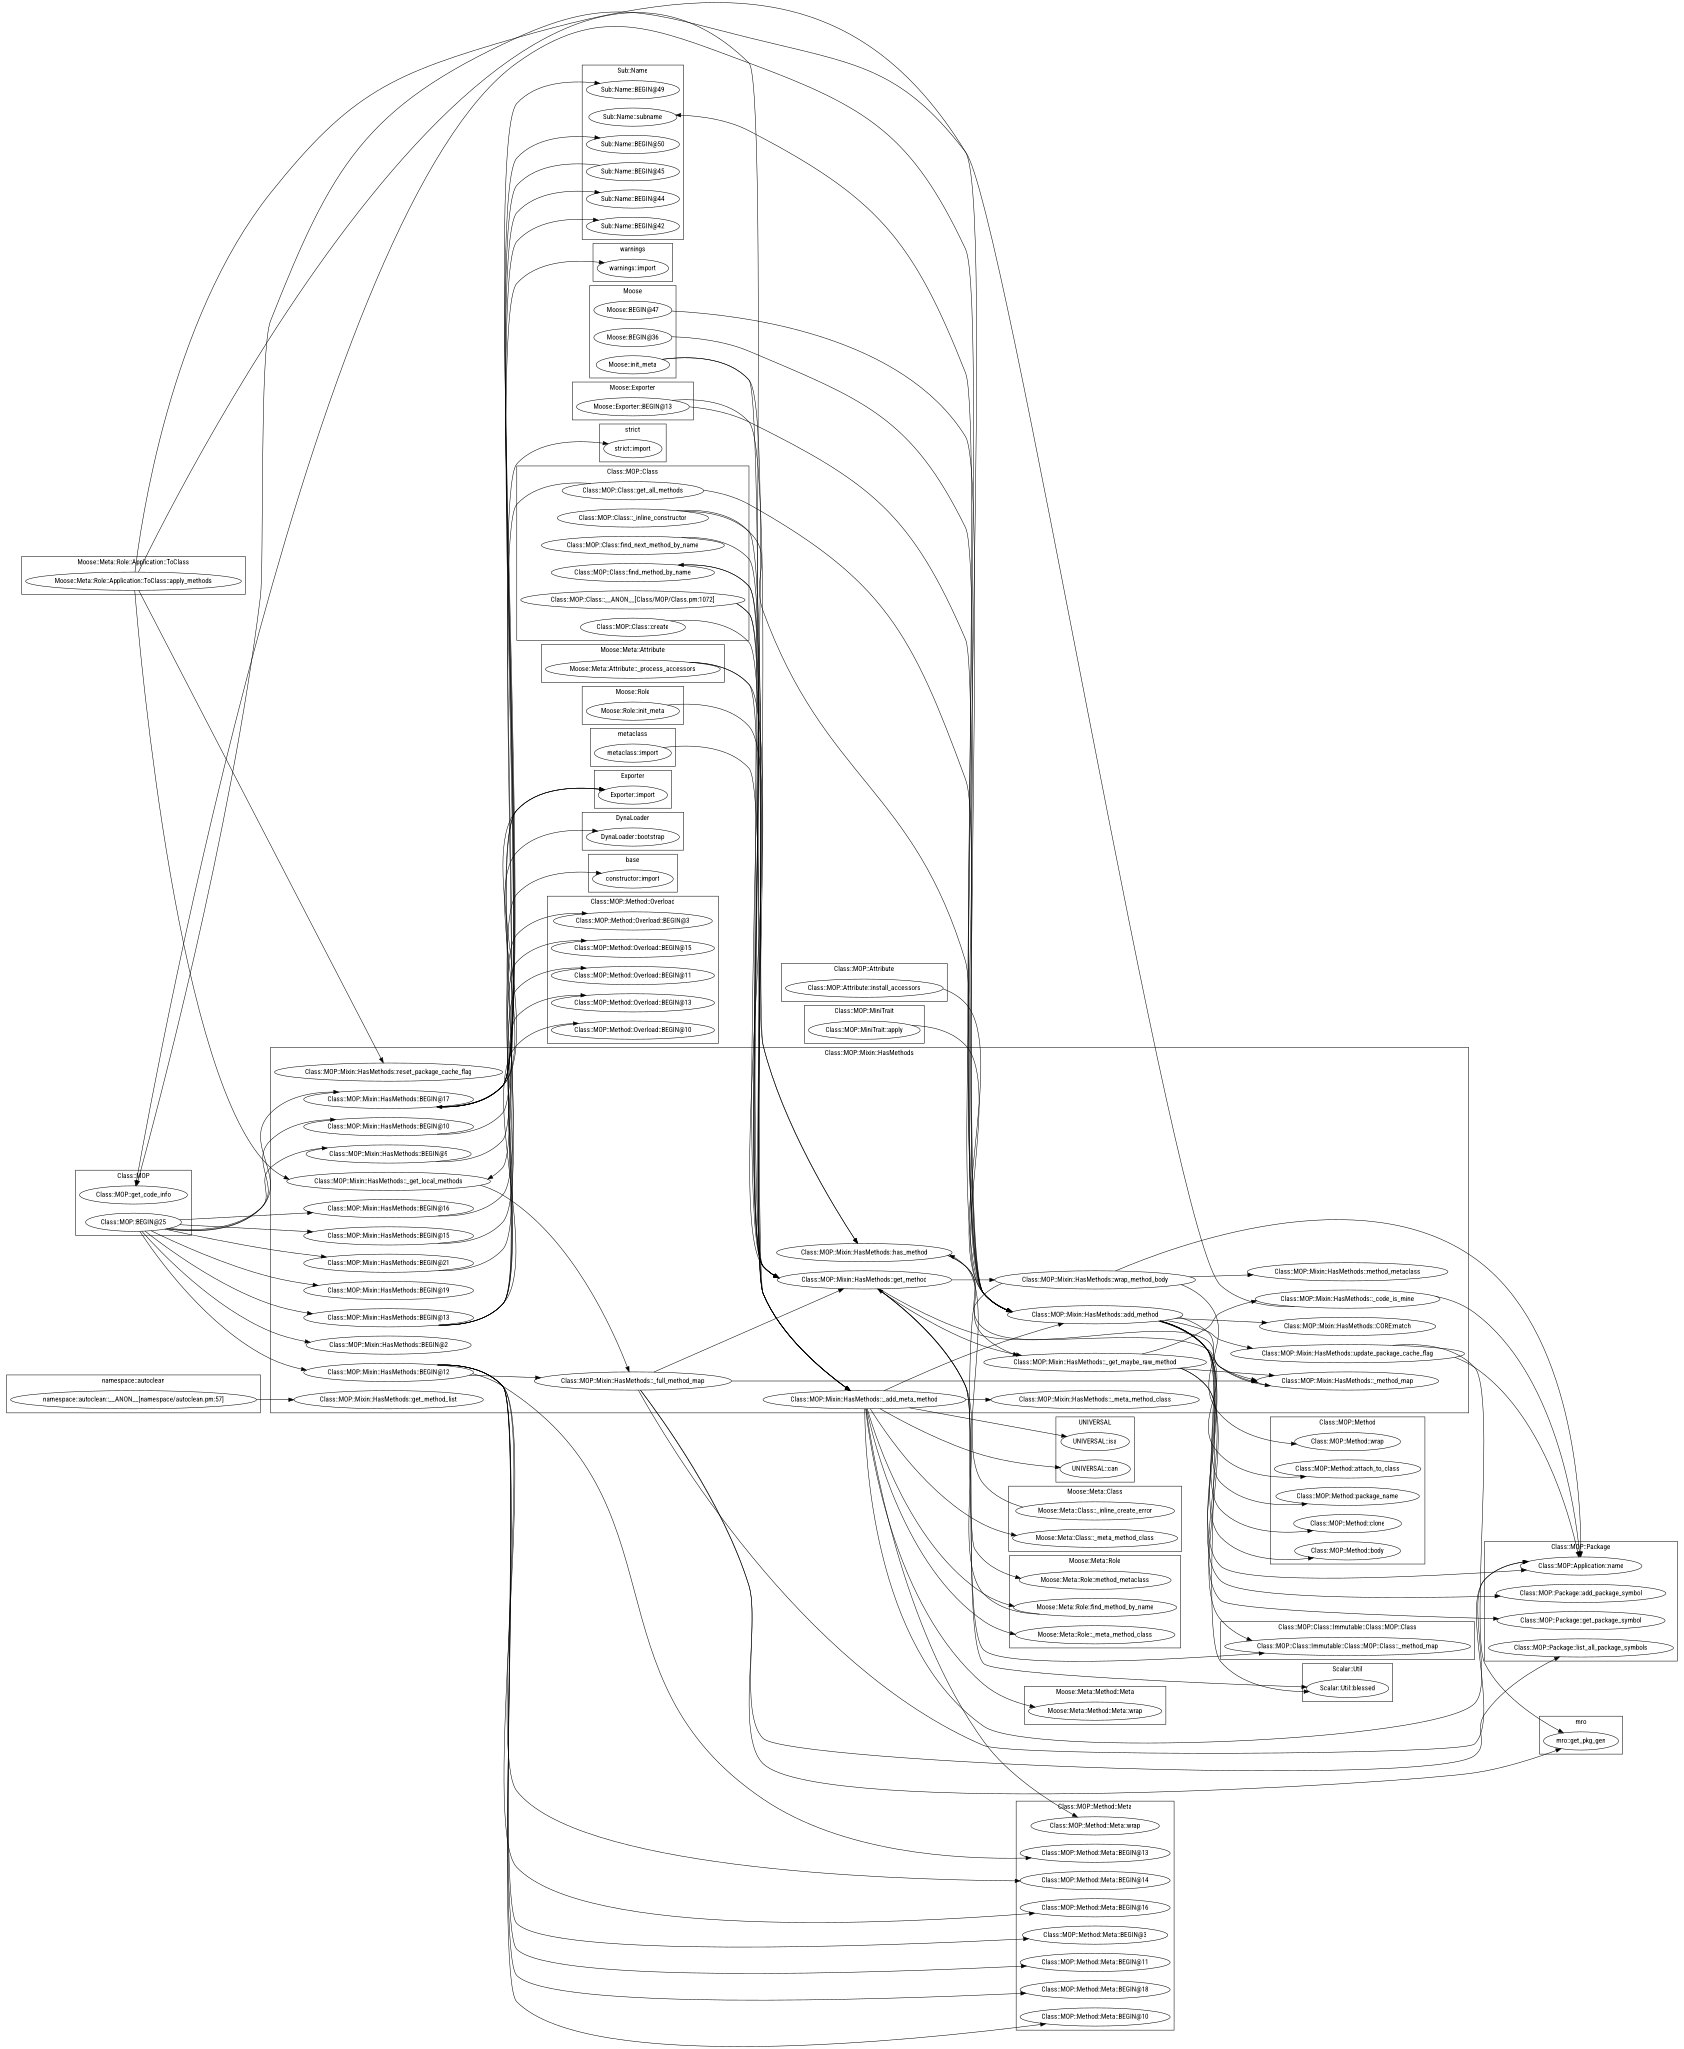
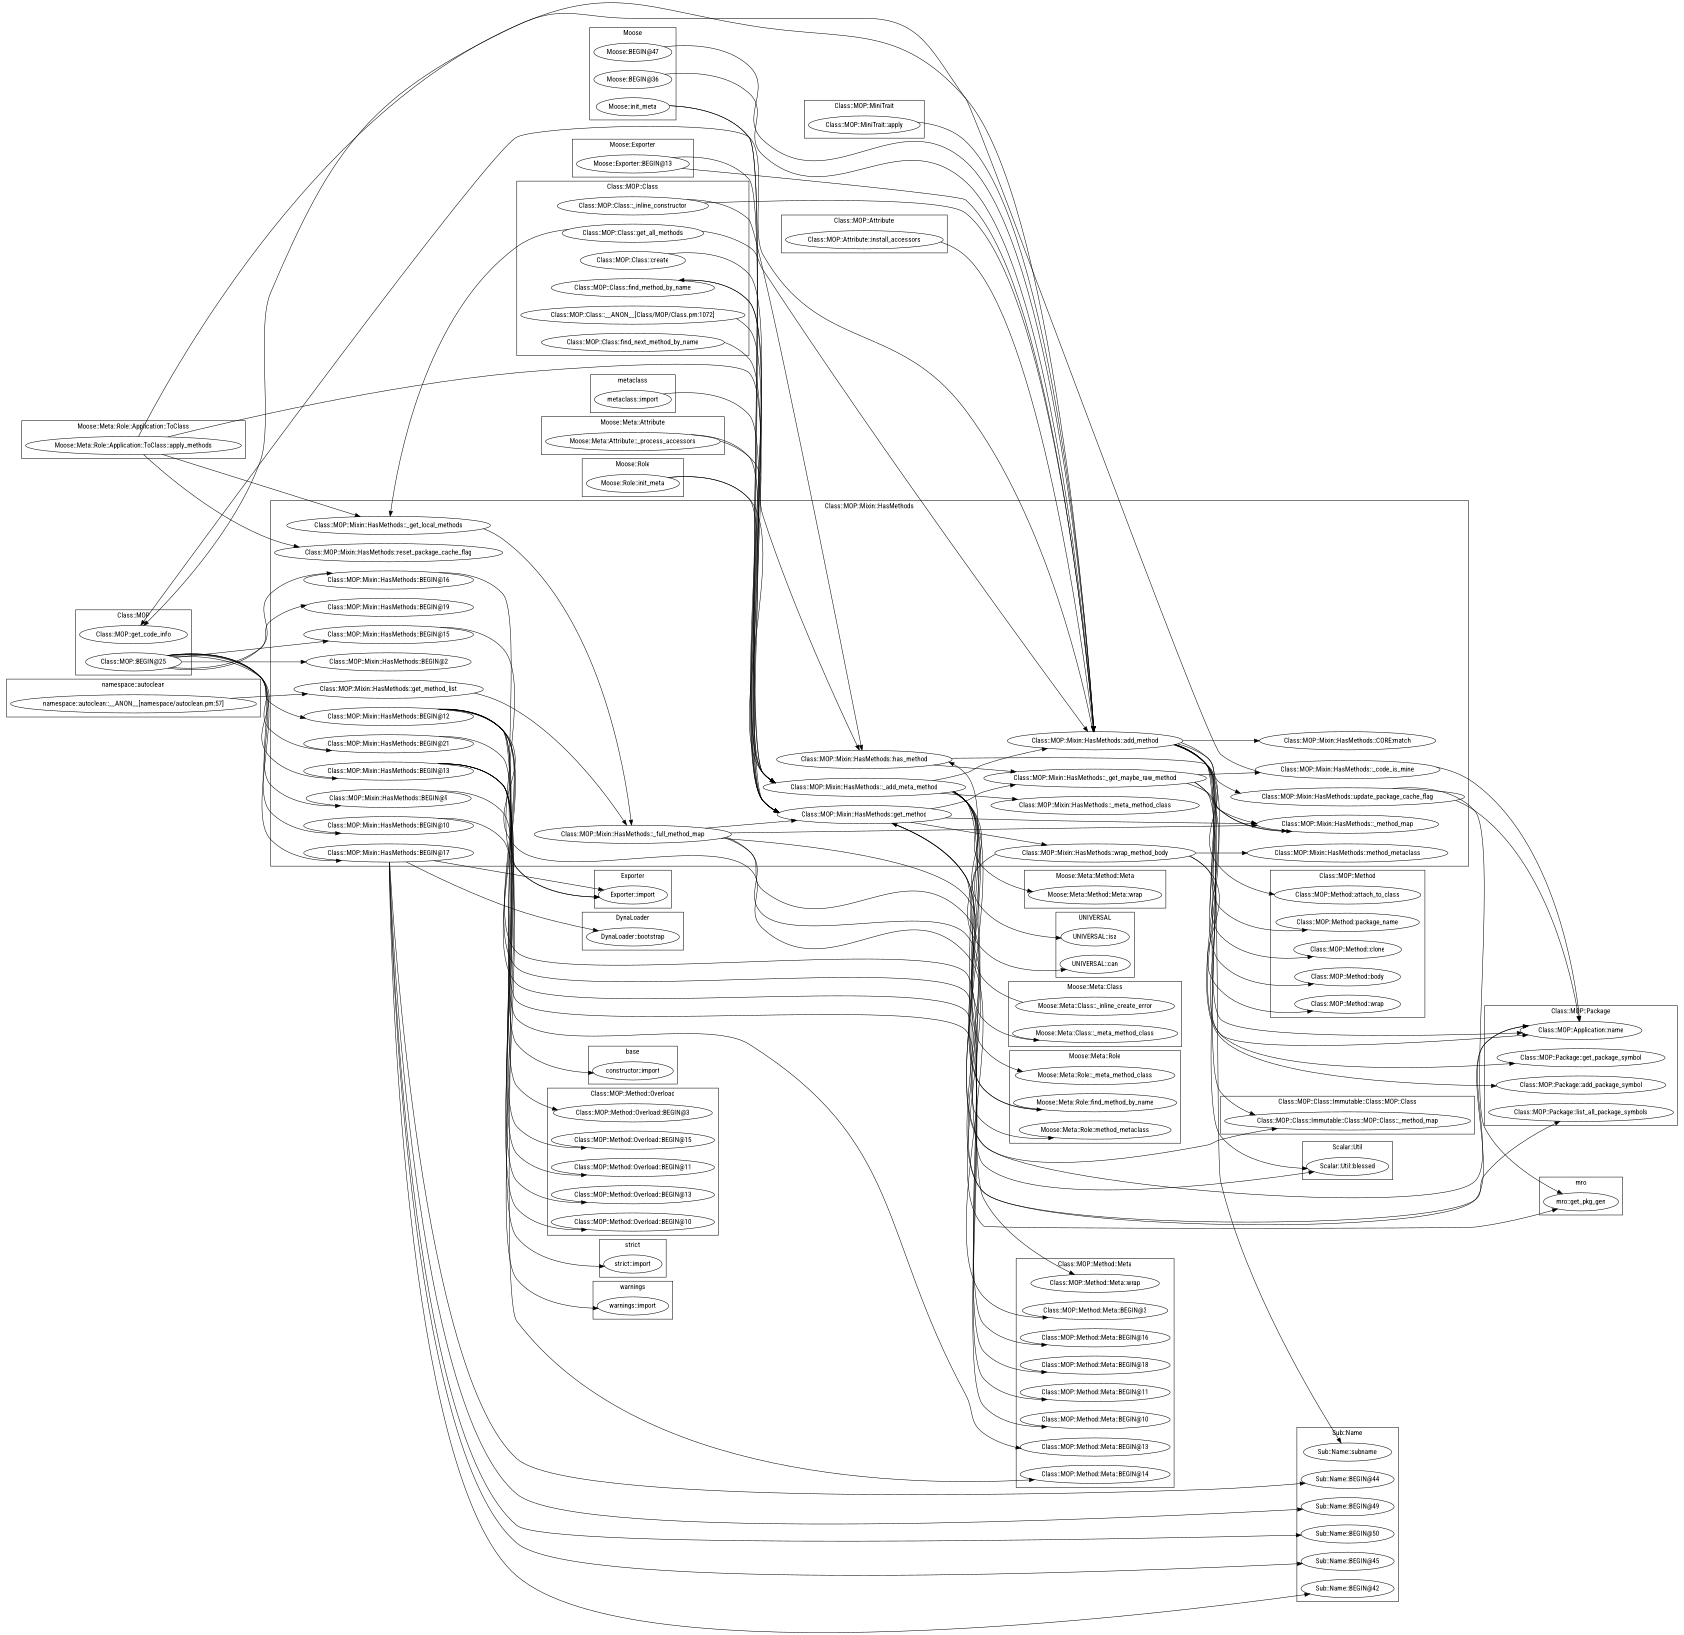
edge "Sub::Name::BEGIN@45" -> "Class::MOP::Mixin::HasMethods::BEGIN@17": reversed
edge "Class::MOP::Class::__ANON__[Class/MOP/Class.pm:1072]" -> "Class::MOP::Mixin::HasMethods::_add_meta_method": now "Moose::Role::init_meta" -> "Class::MOP::Mixin::HasMethods::_add_meta_method"
edge "Class::MOP::Mixin::HasMethods::BEGIN@12" -> "Class::MOP::Mixin::HasMethods::_full_method_map": now "Class::MOP::Mixin::HasMethods::get_method_list" -> "Class::MOP::Mixin::HasMethods::_full_method_map"
